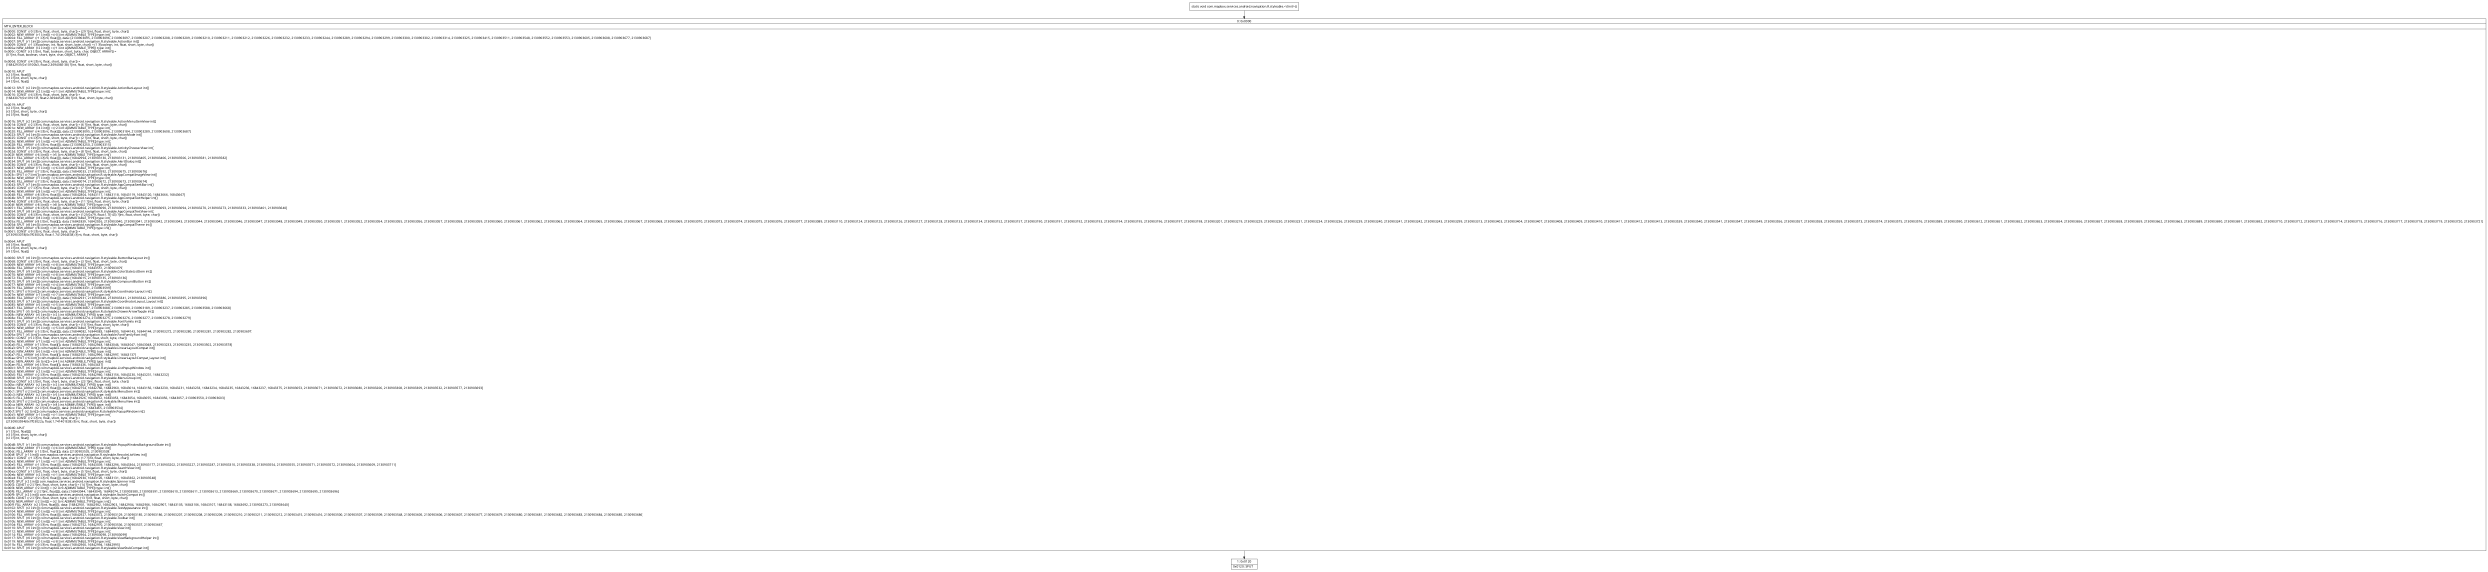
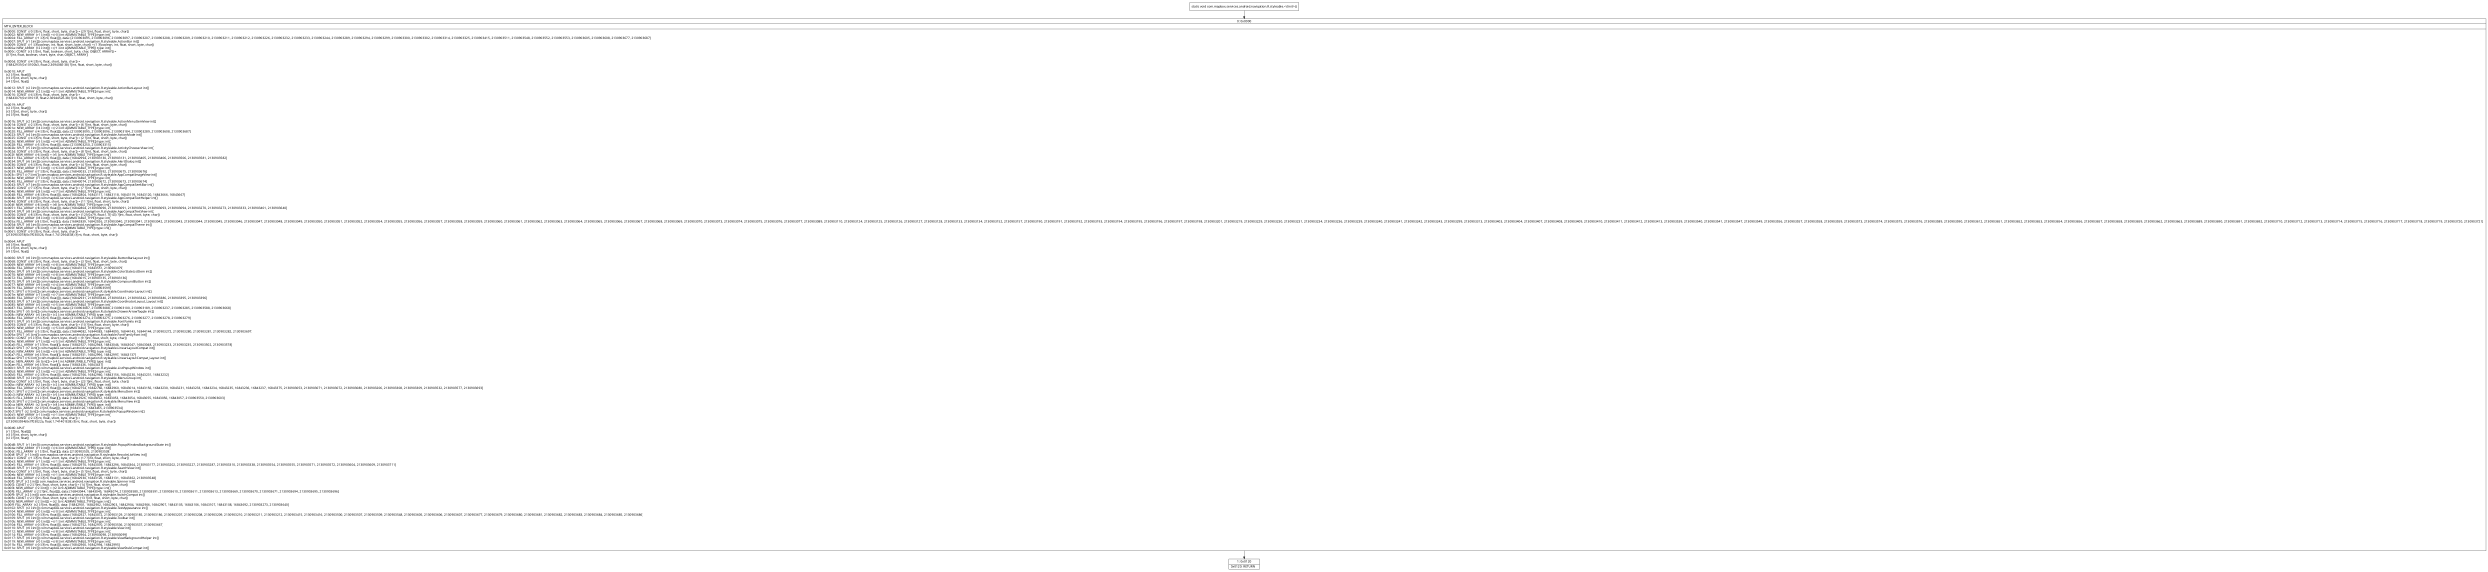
node "1: 0x0120": text "0x0120: SPUT" -> "0x0120: RETURN"
